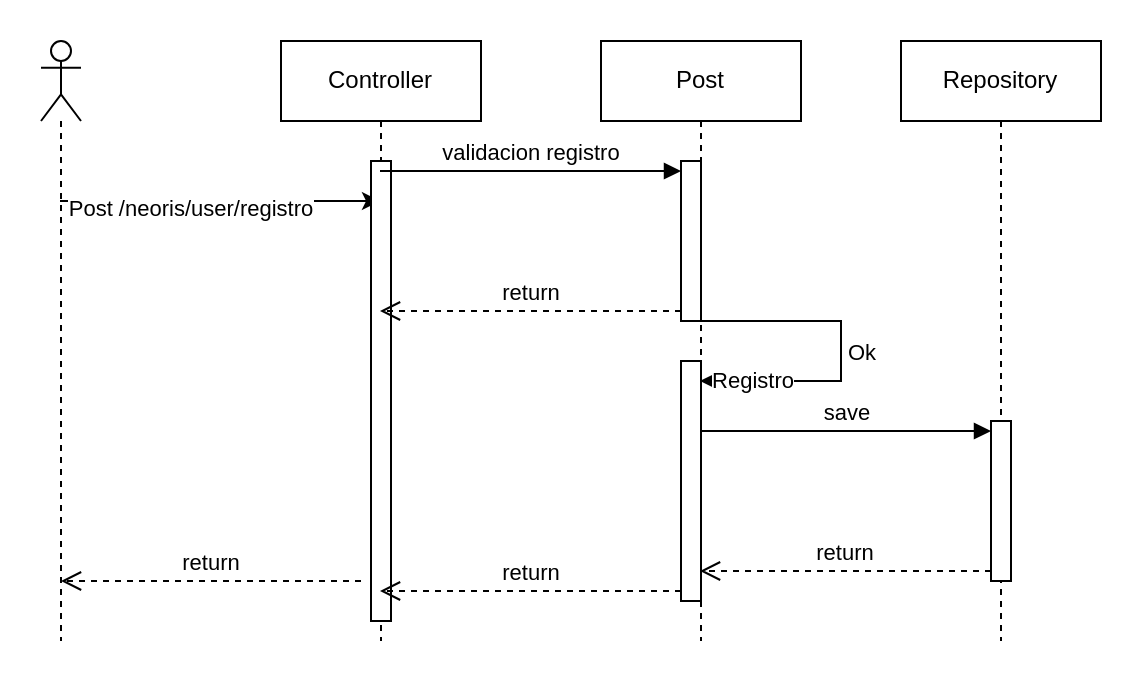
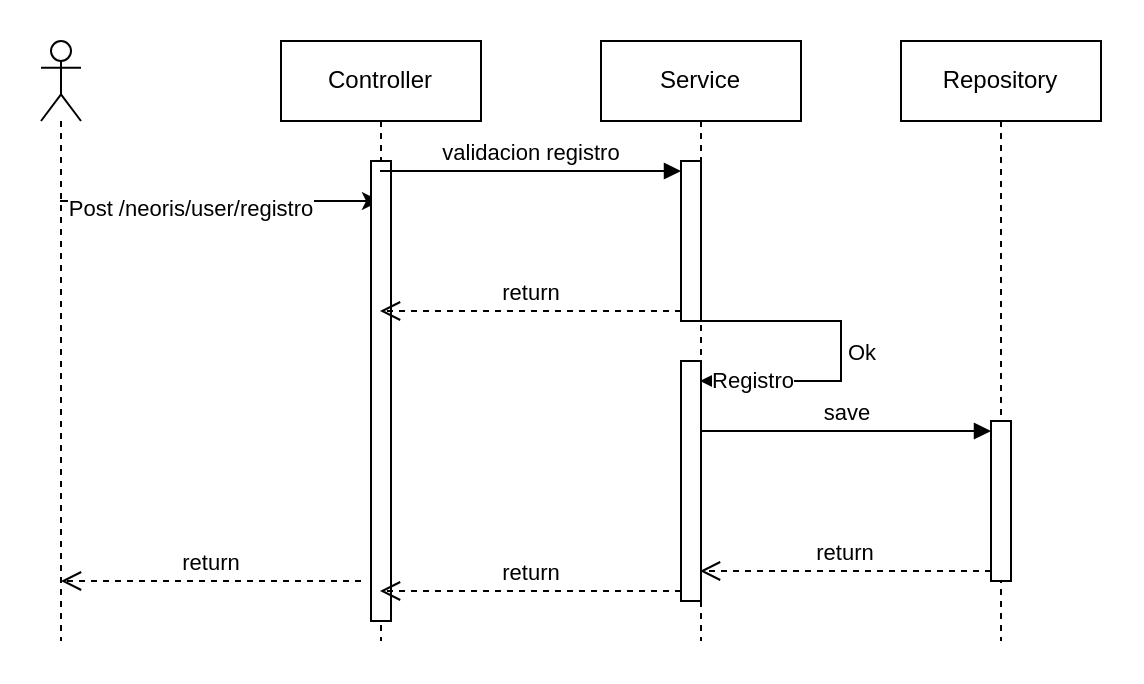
node "Post": label "Post" -> "Service"
